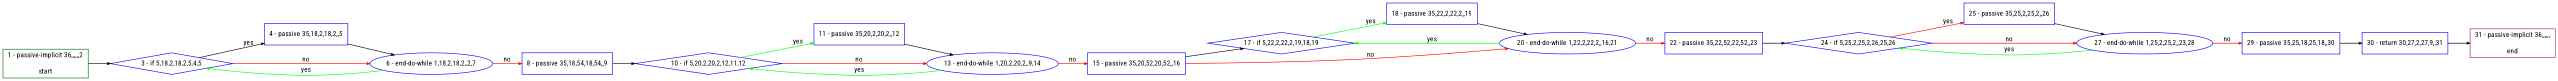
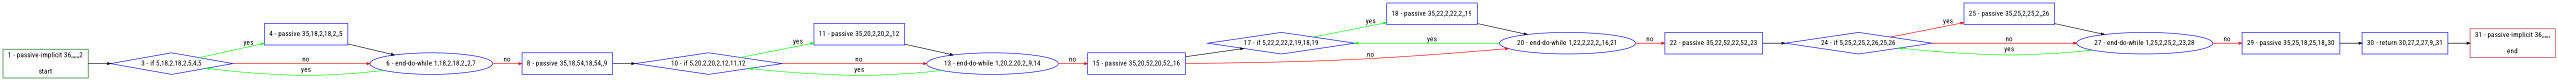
edge "3 - if 5,18,2,18,2,5,4,5" -> "4 - passive 35,18,2,18,2,,5": color #000000 -> #00ff00
